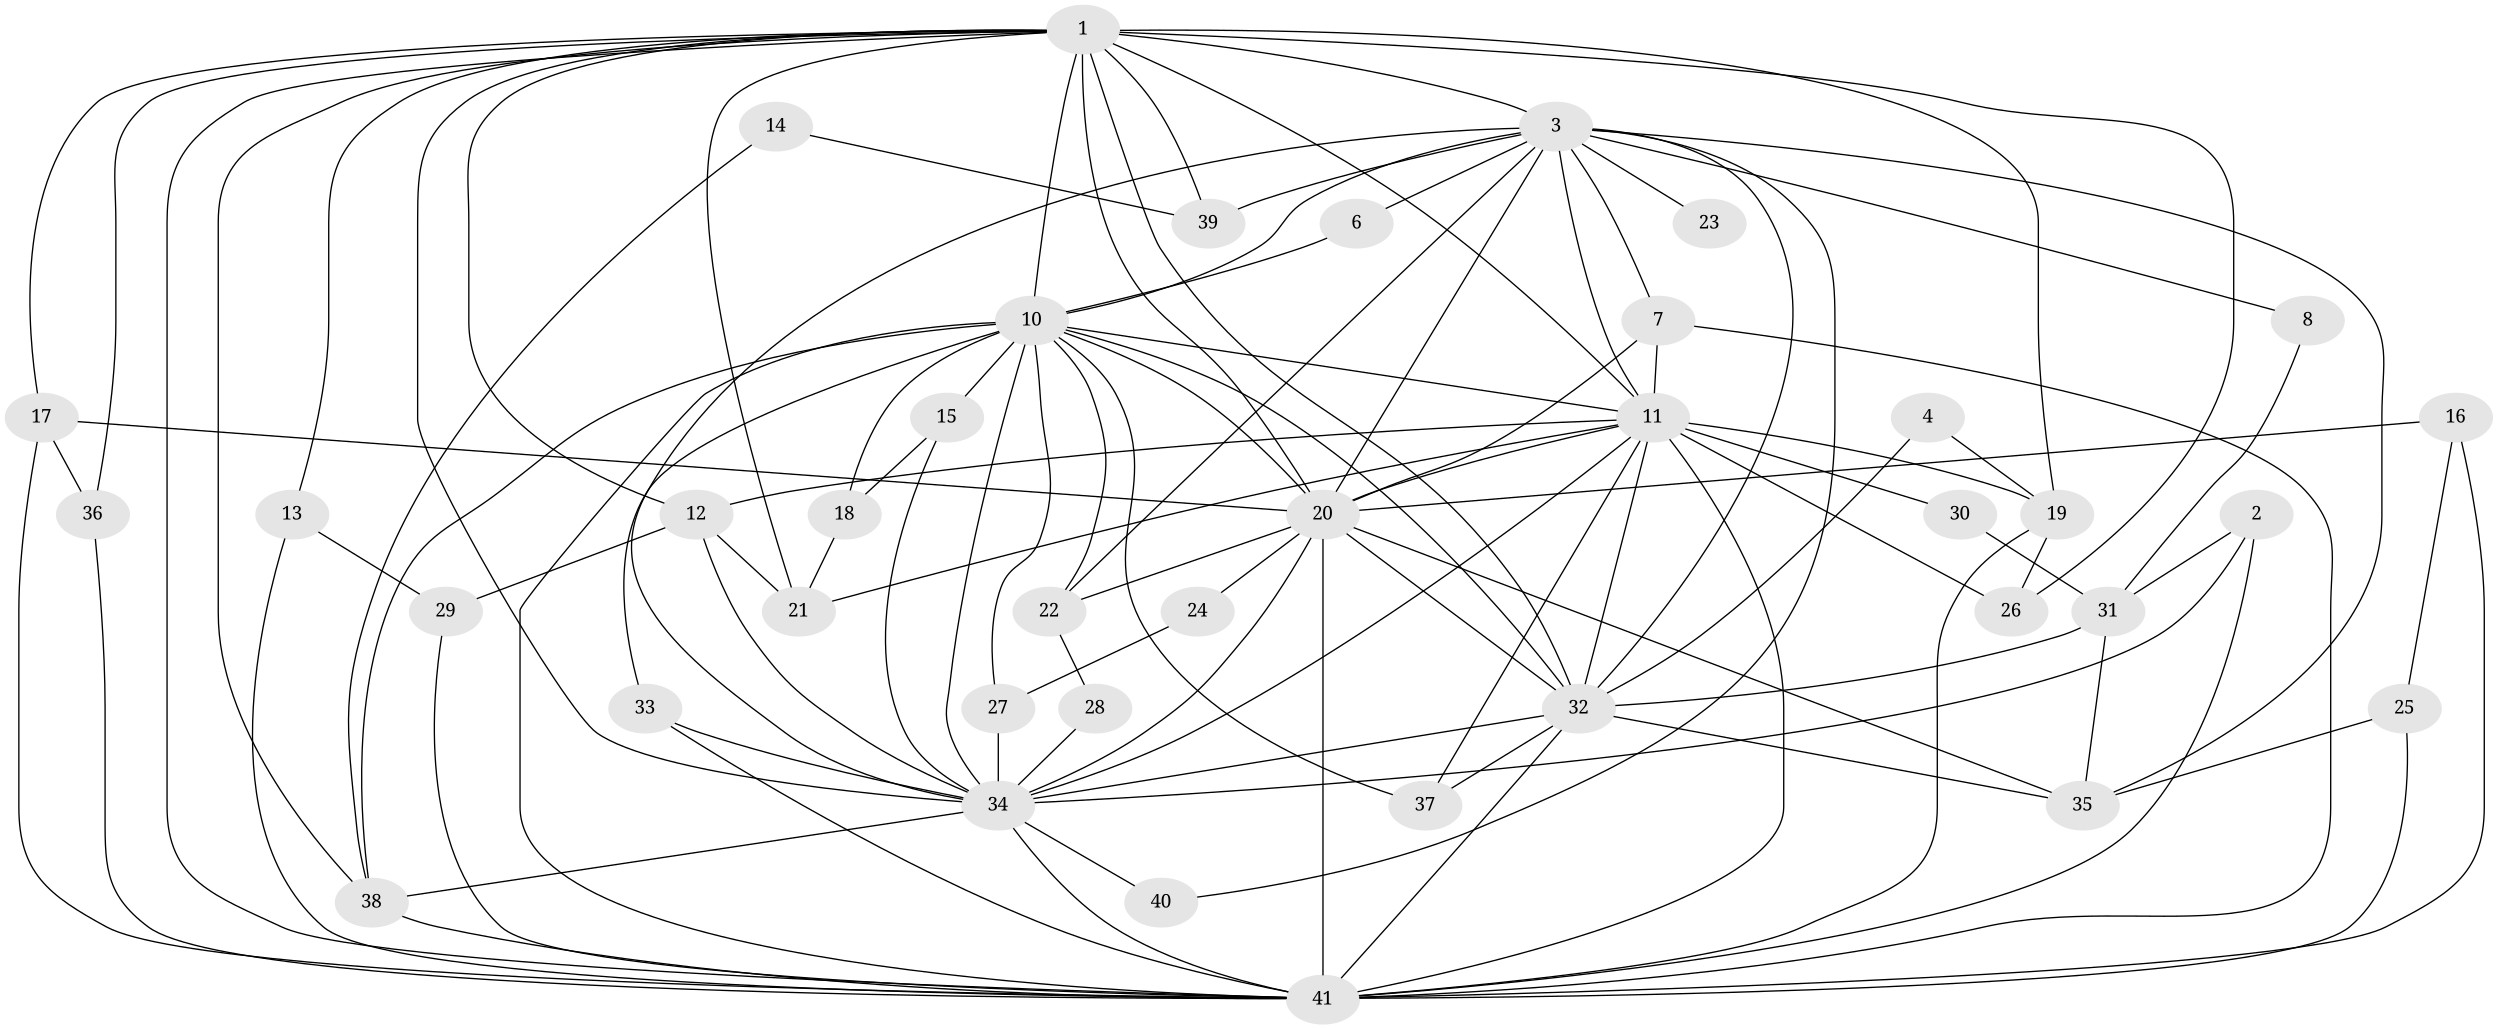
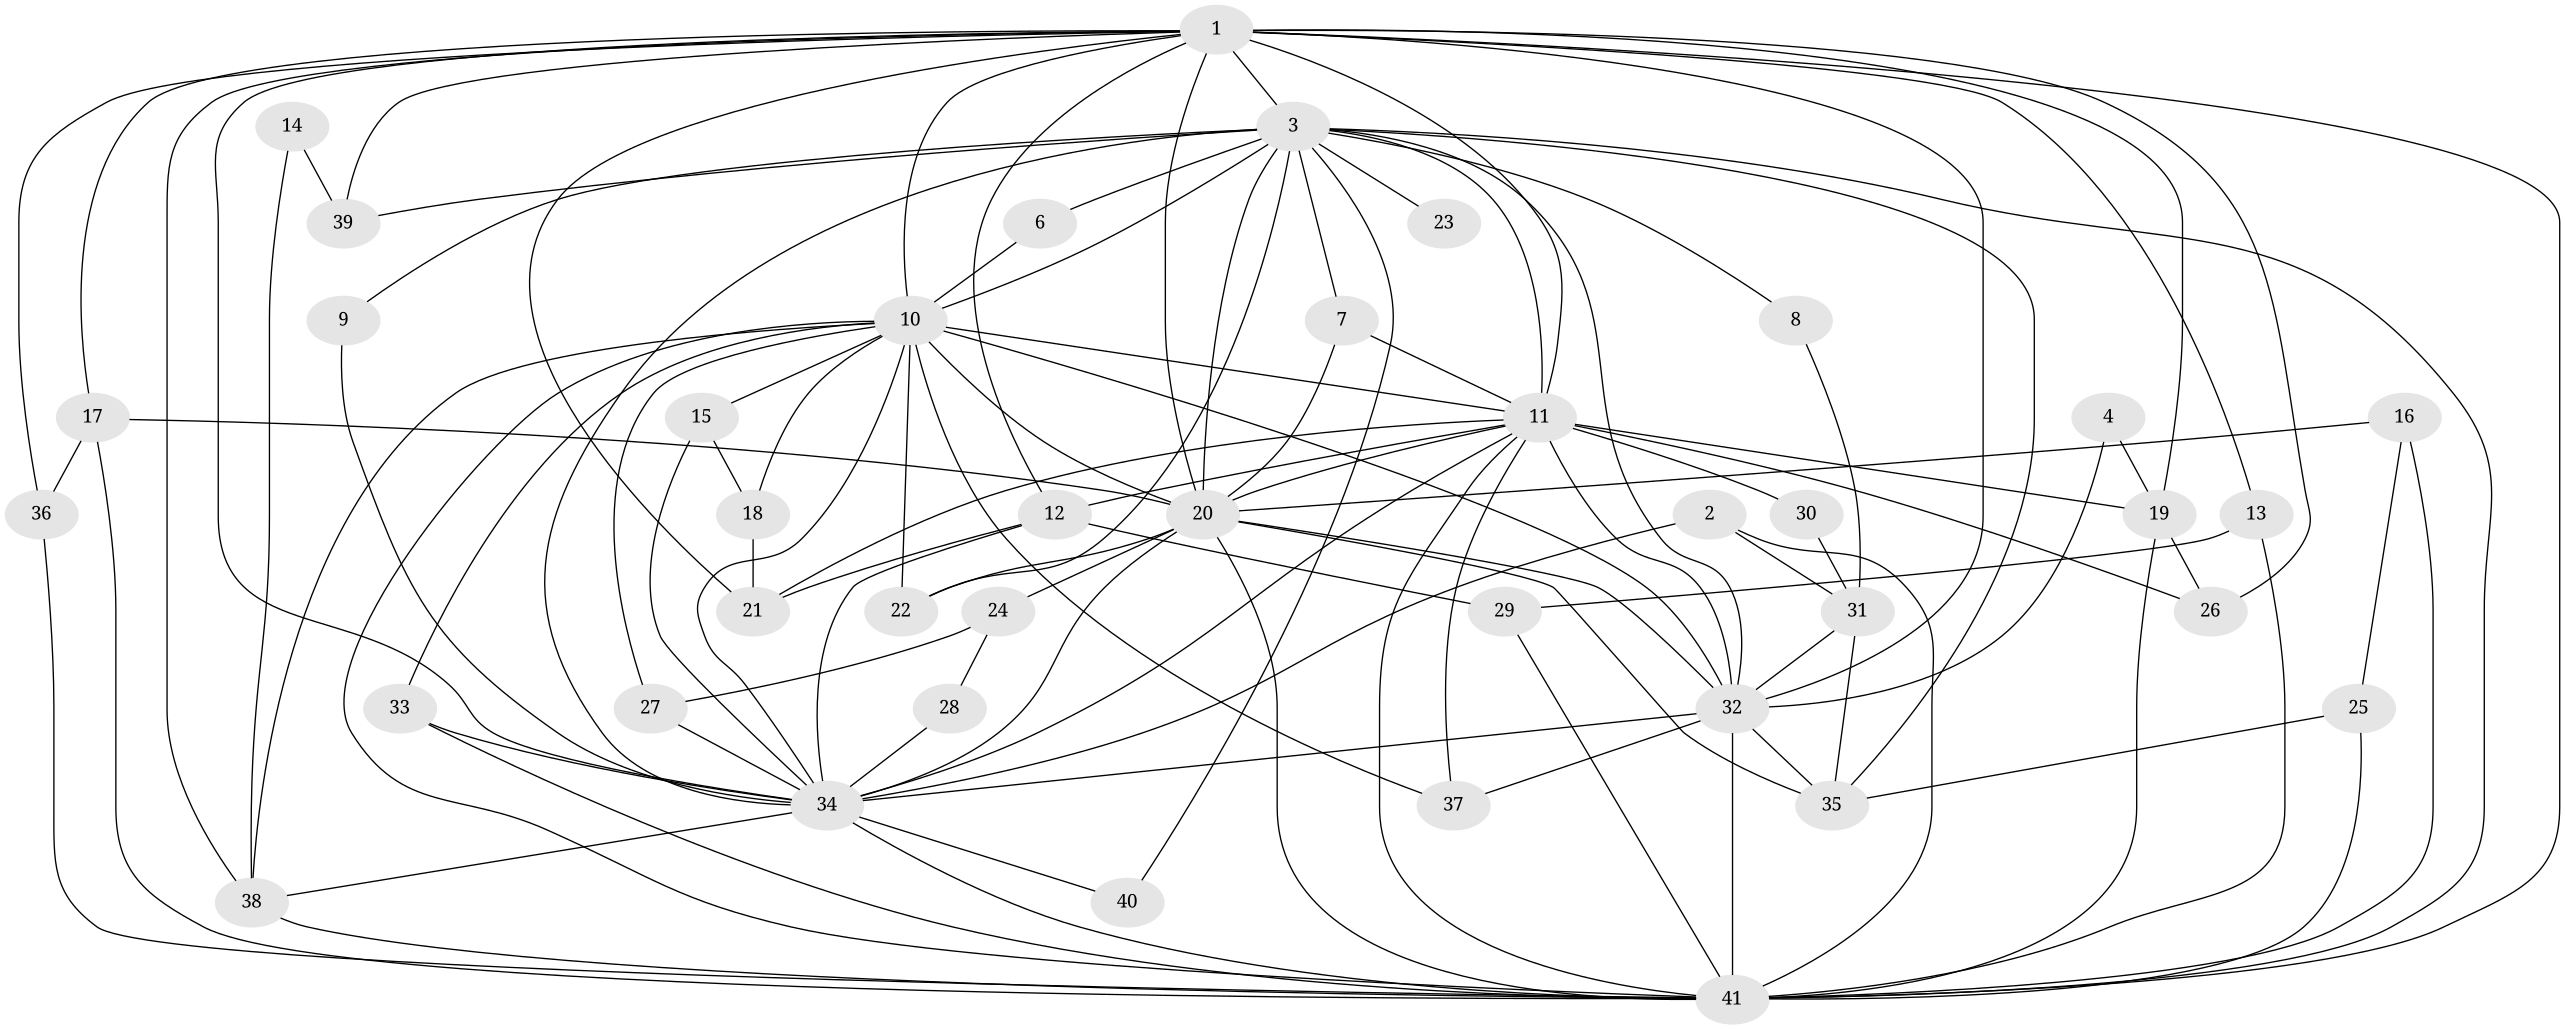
node "9": added
edge "22" -- "28": now "24" -- "28"
edge "7" -- "41": now "3" -- "41"
